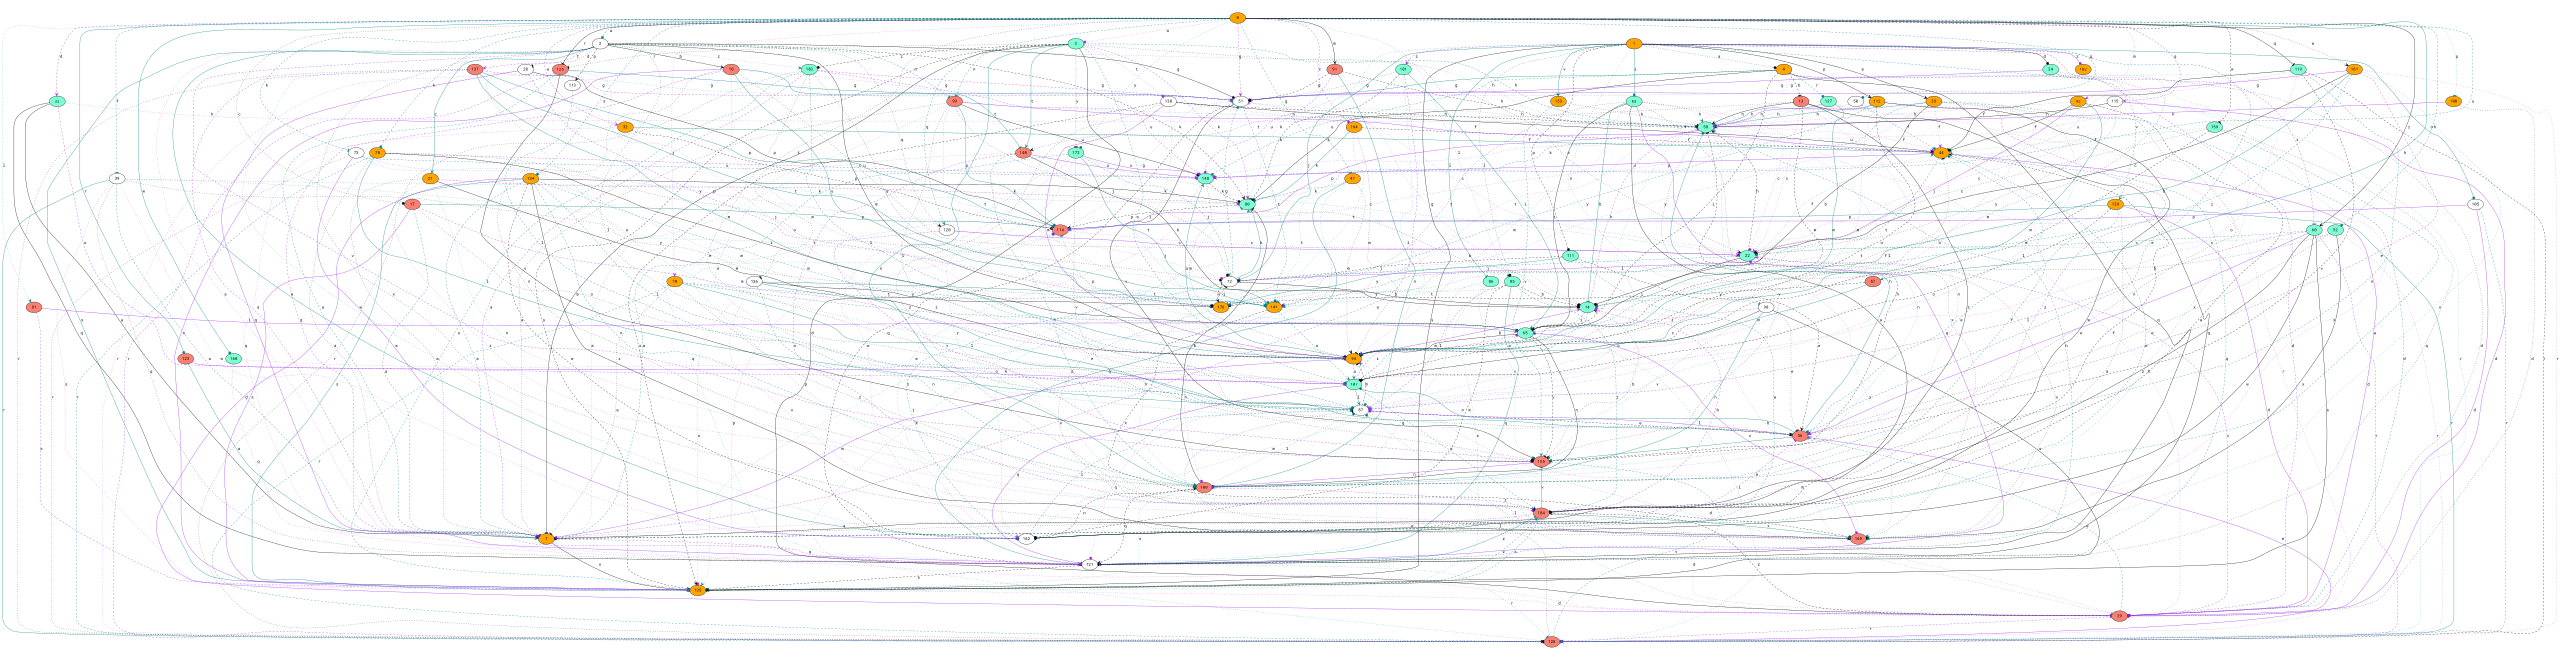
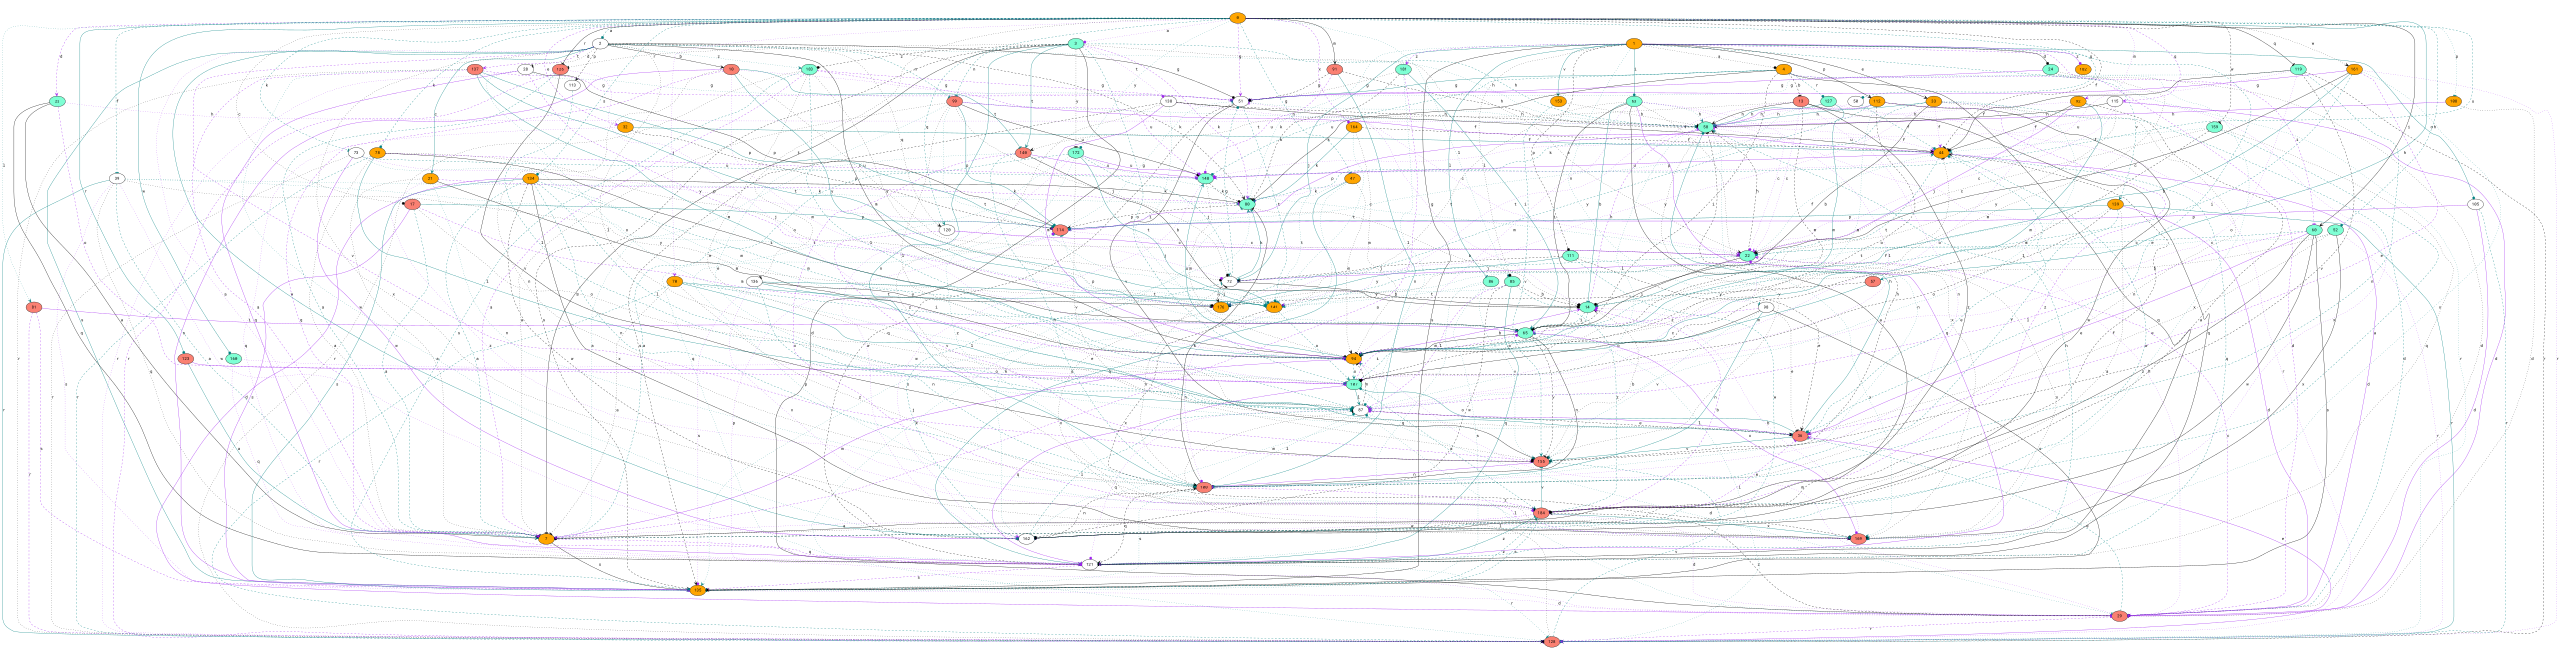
edge "0" -> "44": added, label "f"
edge "126" -> "51": removed, label "g"
edge "112" -> "114": color purple -> teal
edge "70" -> "141": style dashed -> solid
edge "72" -> "100": color teal -> black
edge "121" -> "135": color black -> purple
edge "60" -> "128": now "81" -> "128"
